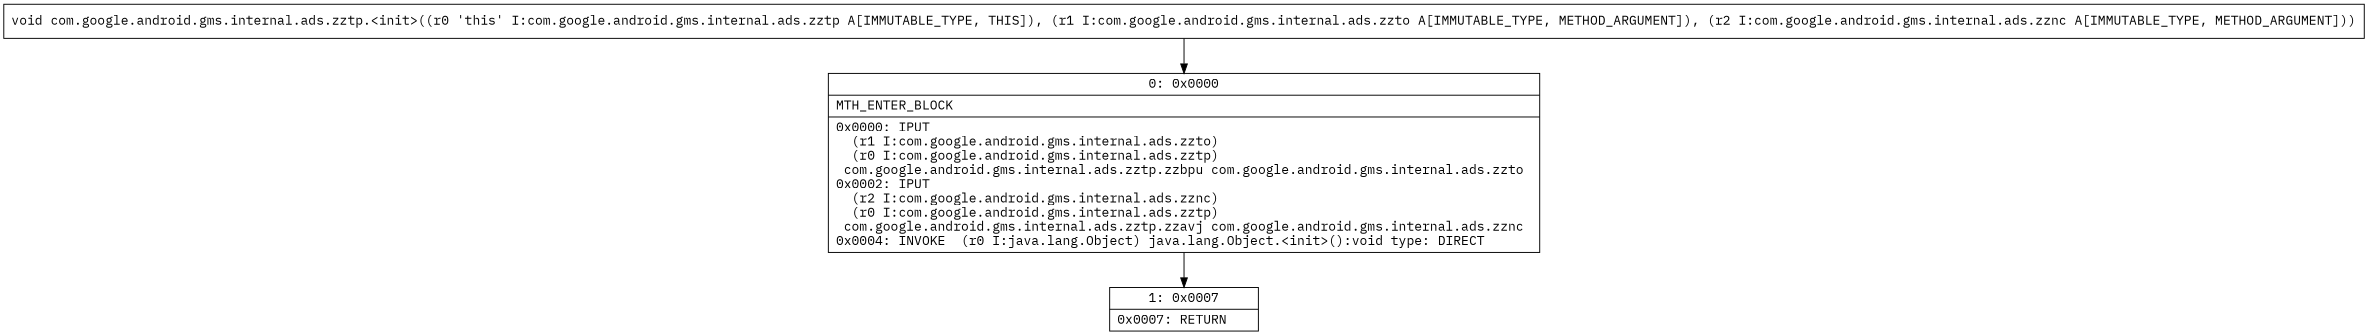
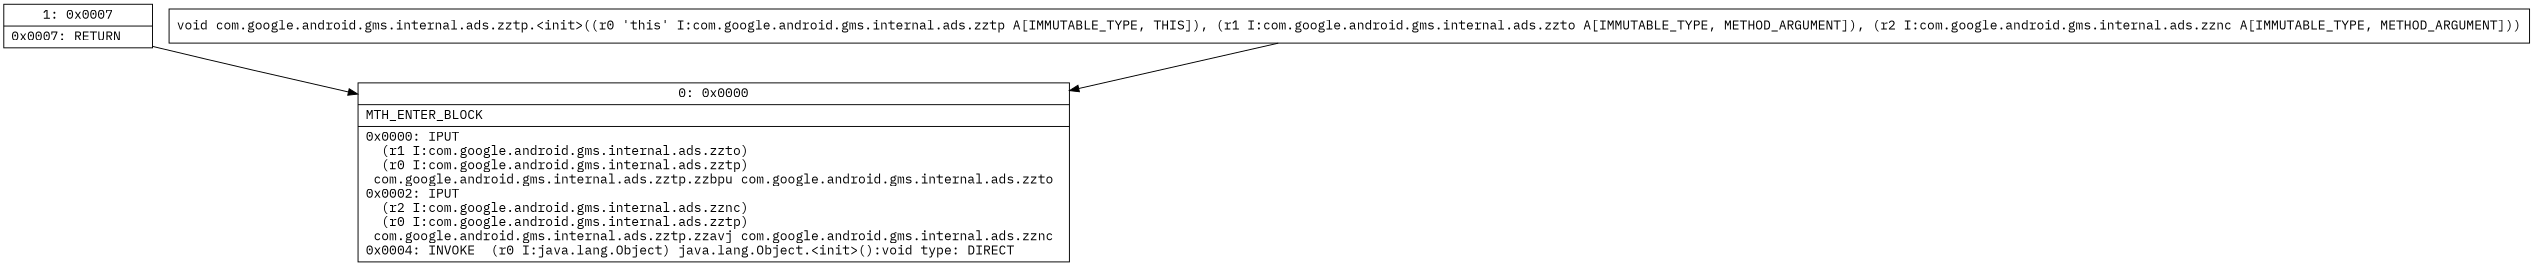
edge "0: 0x0000" -> "1: 0x0007": reversed
